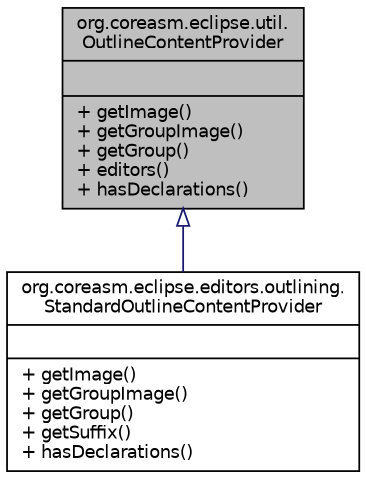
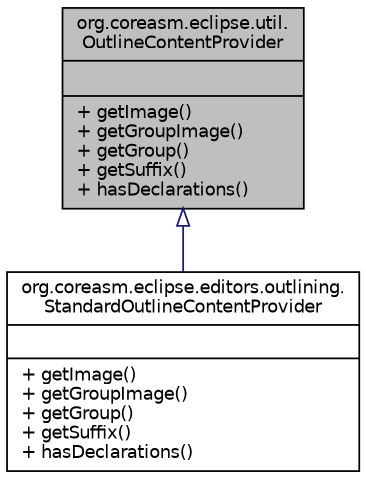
node "org.coreasm.eclipse.util.": text "+ editors()" -> "+ getSuffix()"
